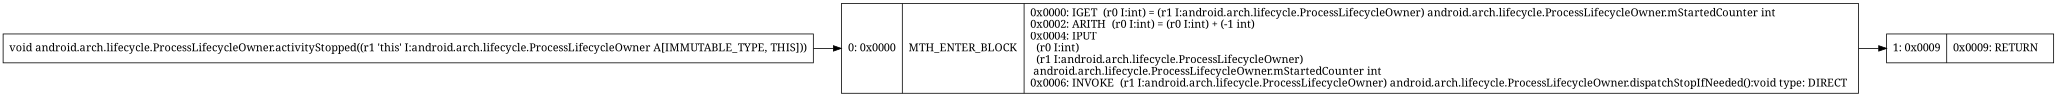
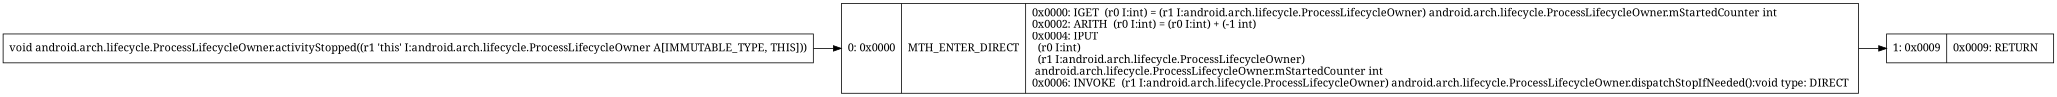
node "0: 0x0000": text "MTH_ENTER_BLOCK" -> "MTH_ENTER_DIRECT"
